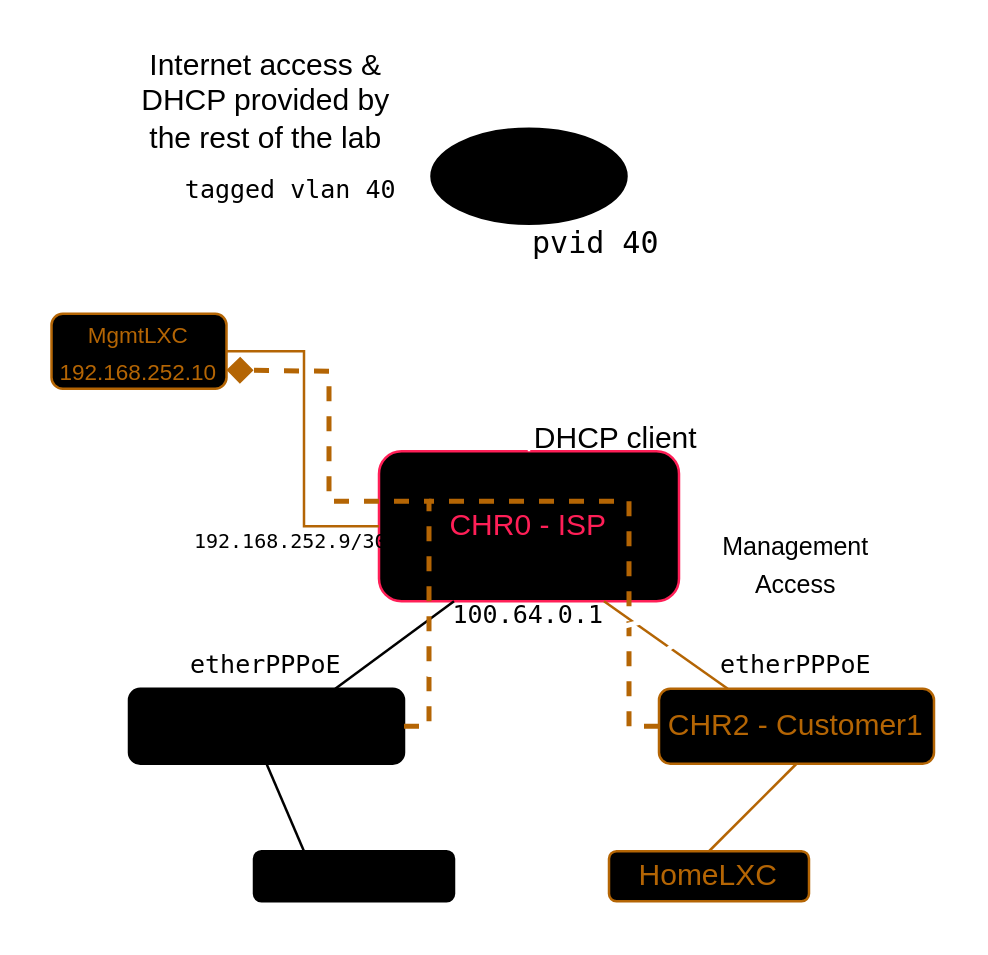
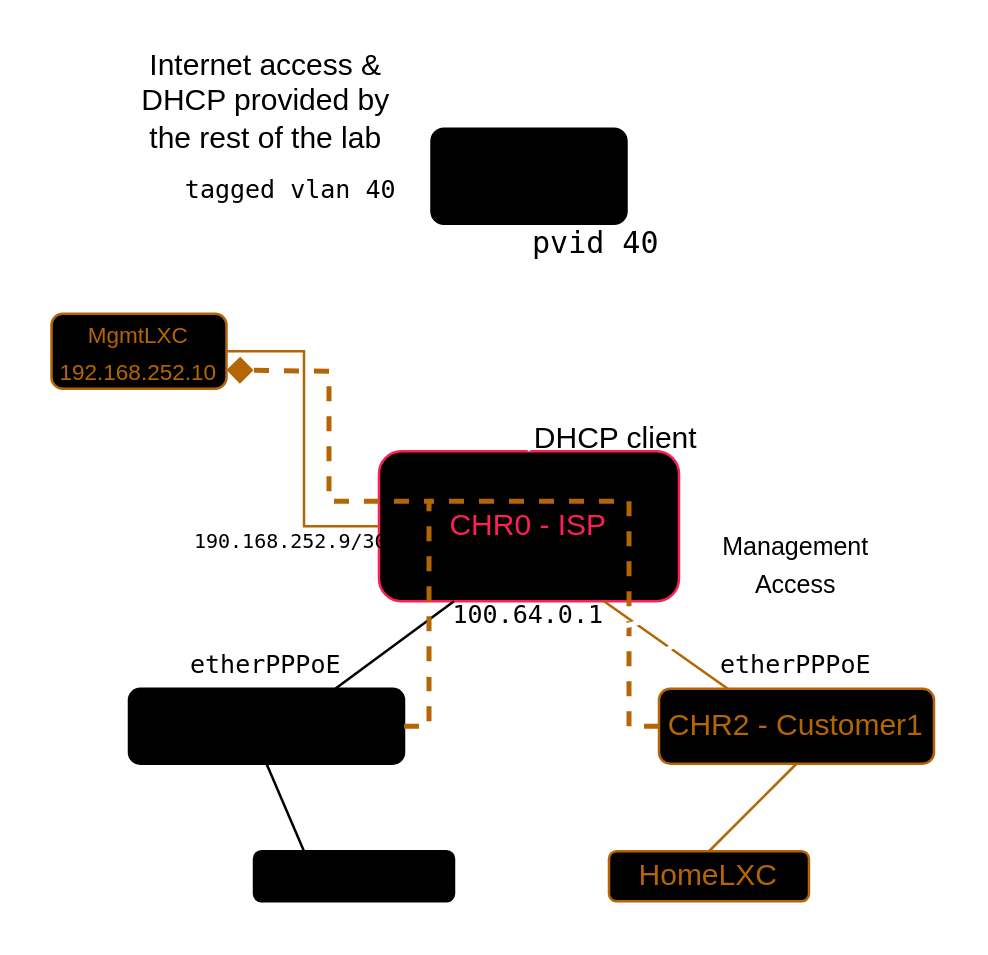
node "vmbr0": shape ellipse -> rounded rectangle
node "192.168.252.9/30": label "192.168.252.9/30" -> "190.168.252.9/30"
